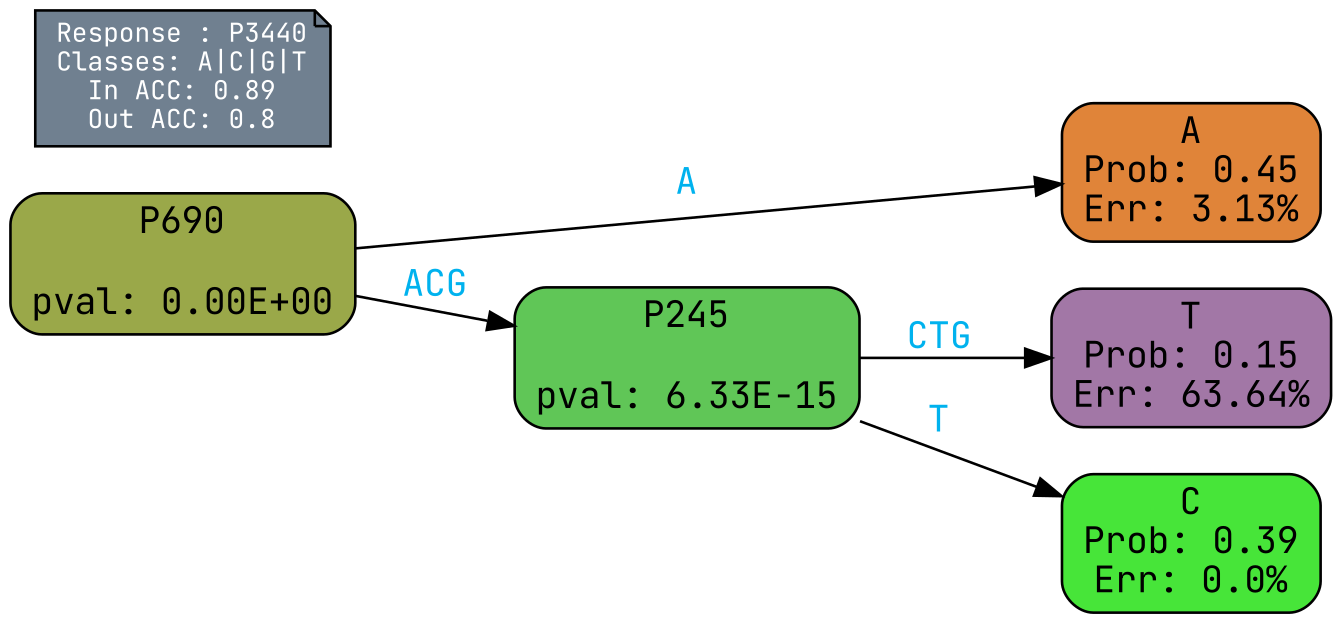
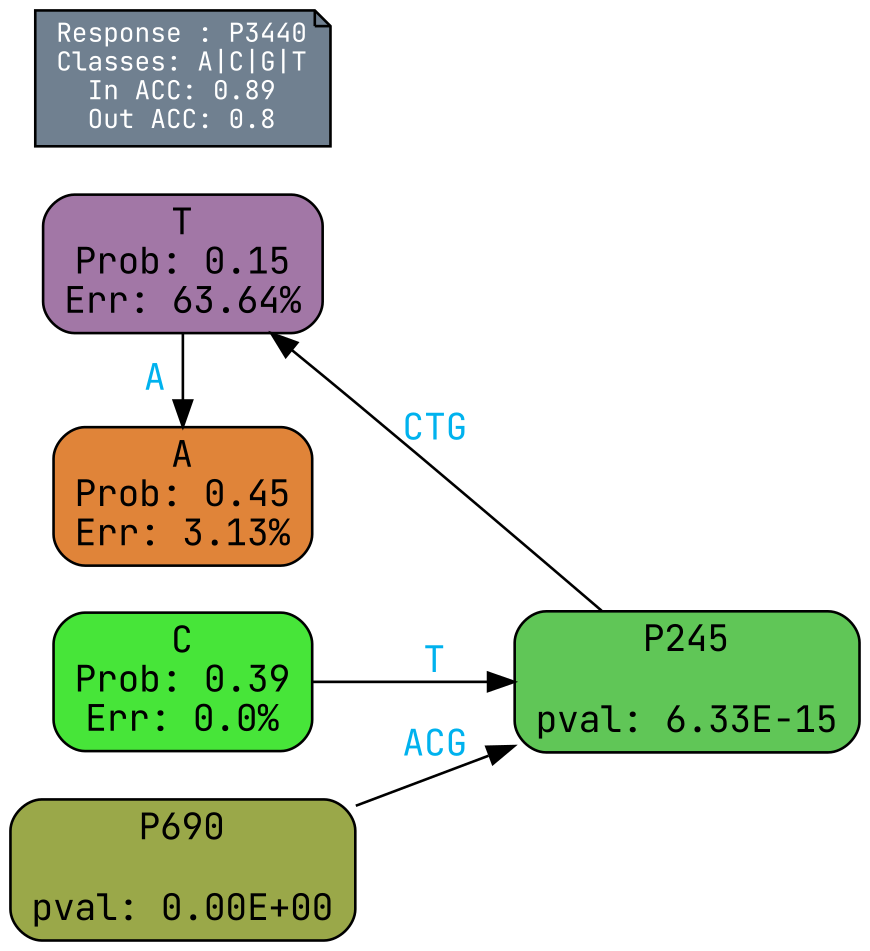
edge "P690 pval: 0.00E+00" -> "A Prob: 0.45 Err: 3.13%": now "T Prob: 0.15 Err: 63.64%" -> "A Prob: 0.45 Err: 3.13%"
edge "P245 pval: 6.33E-15" -> "C Prob: 0.39 Err: 0.0%": reversed
